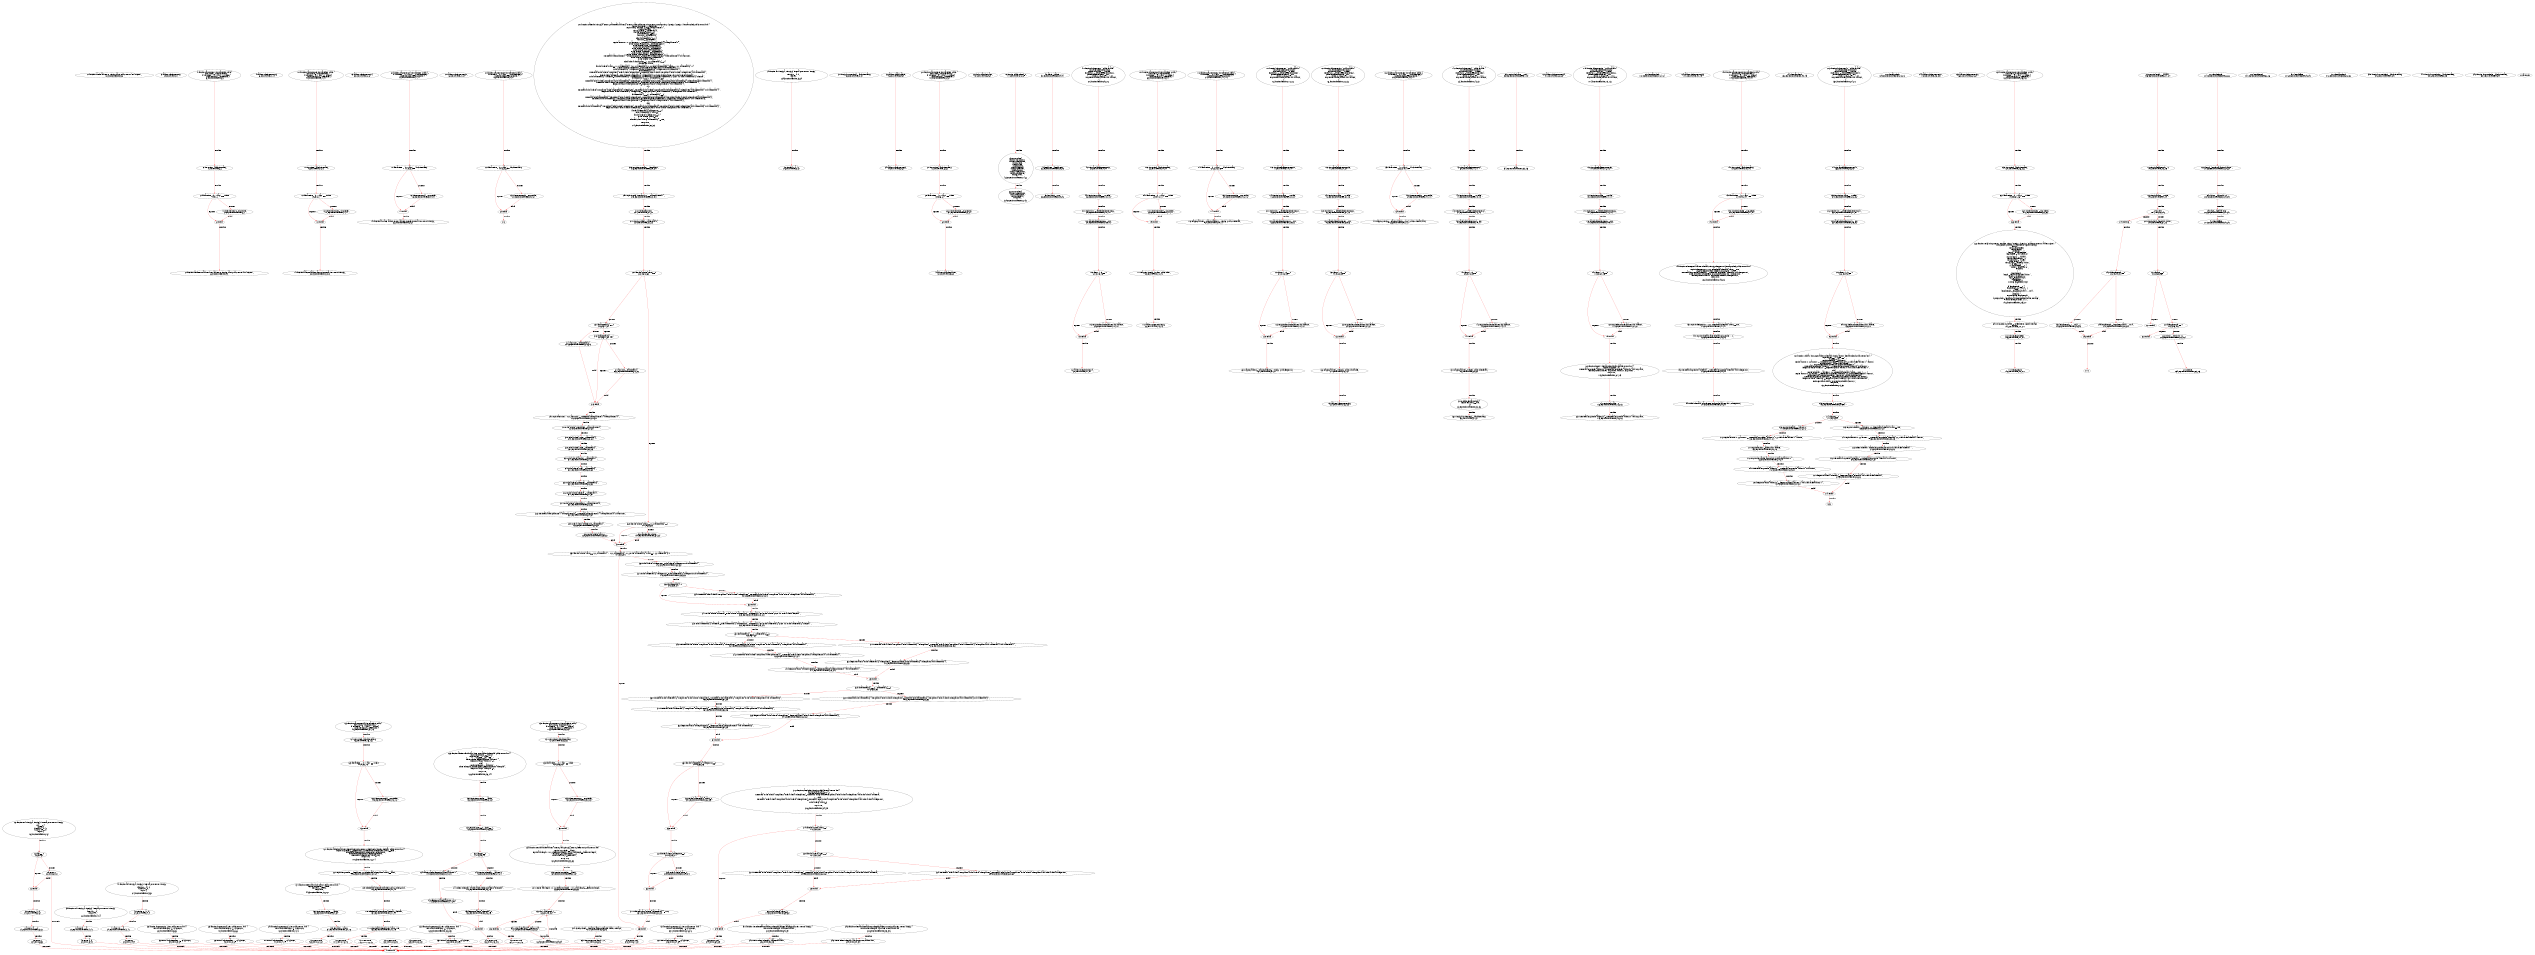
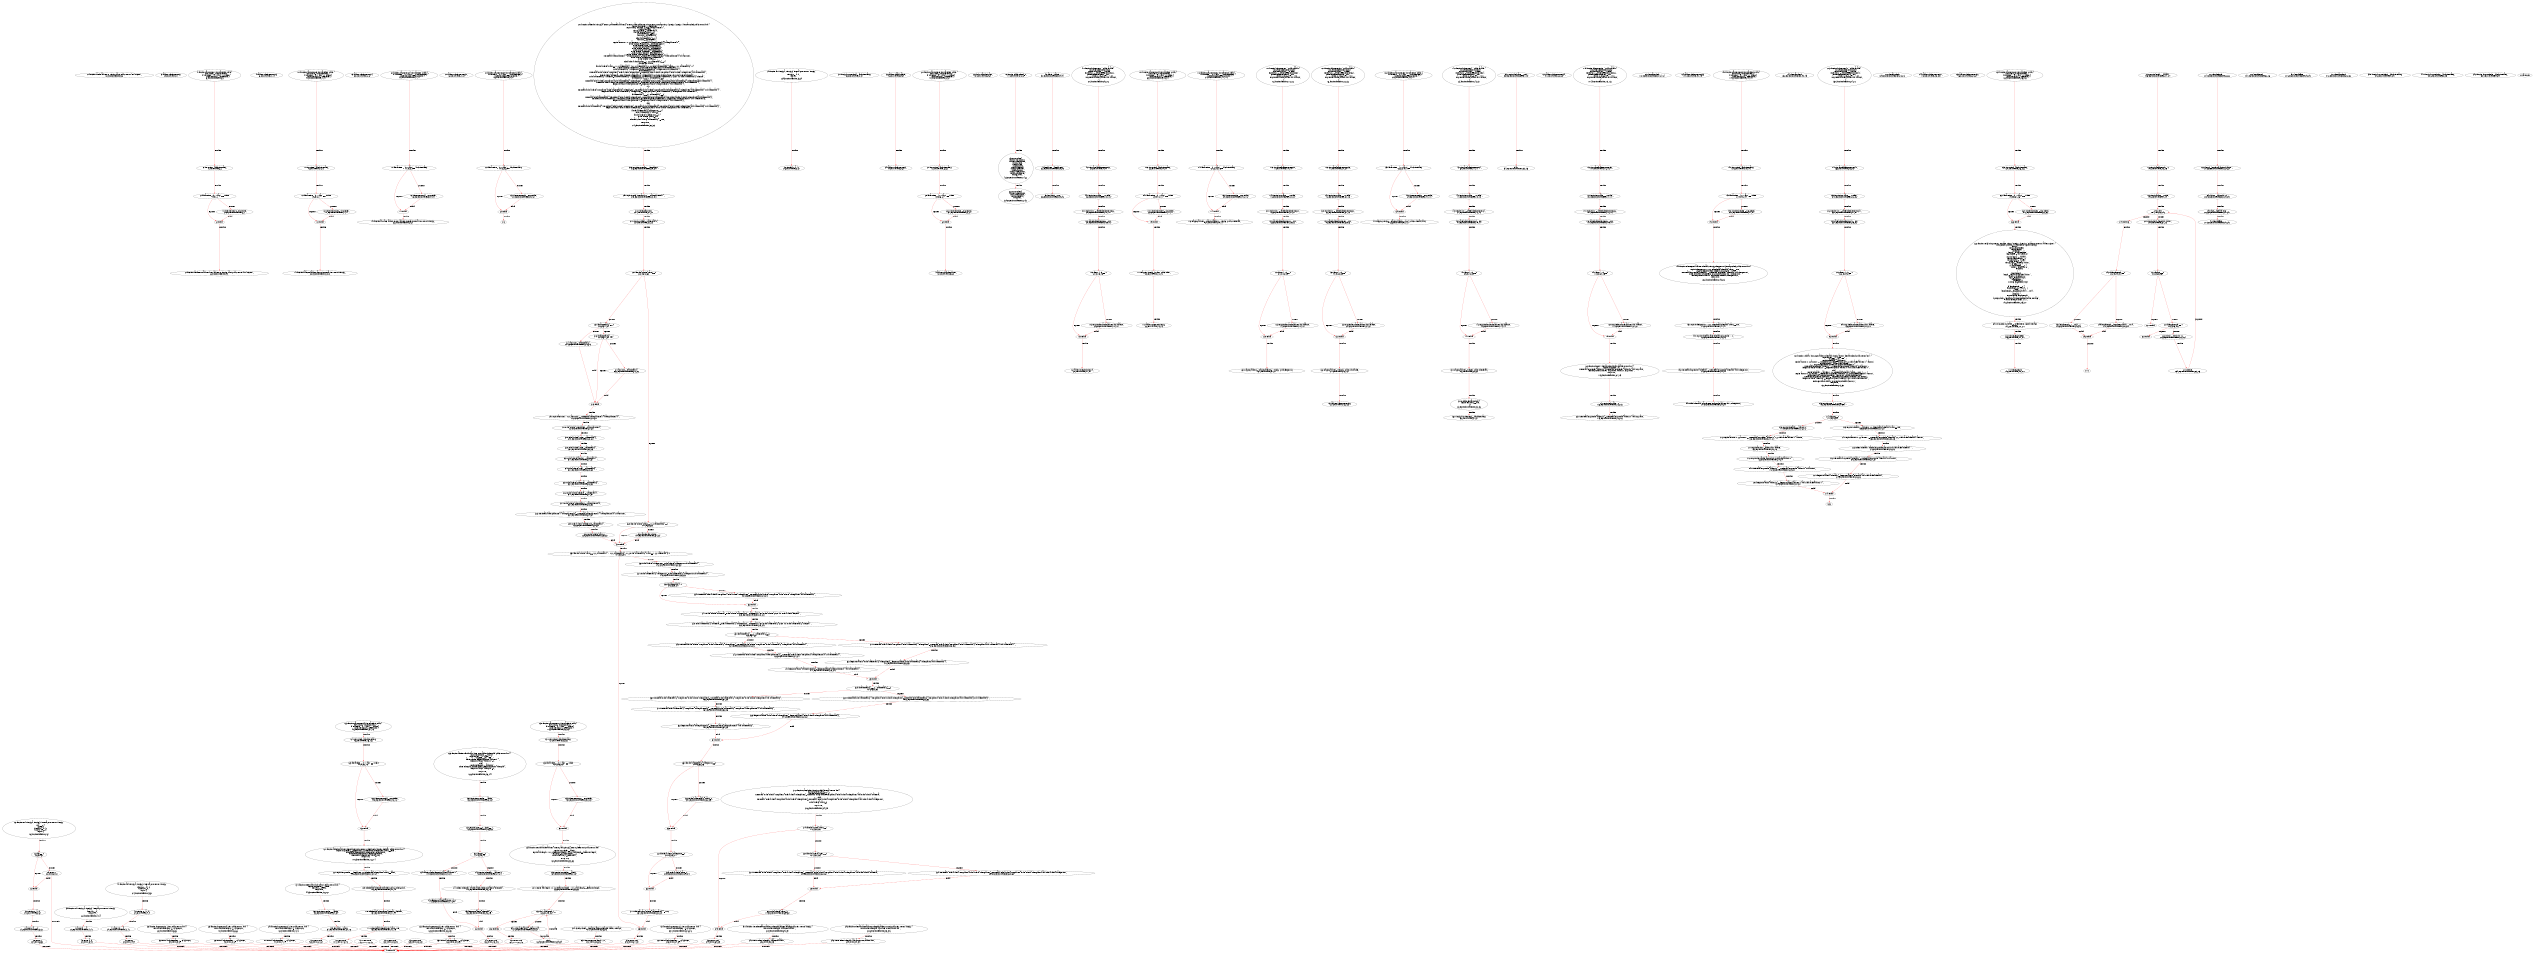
edge "284_ continue; 2039-expression_statement-285-285" -> "279_ while 2004-while-280-296": added, label "jump_next"
